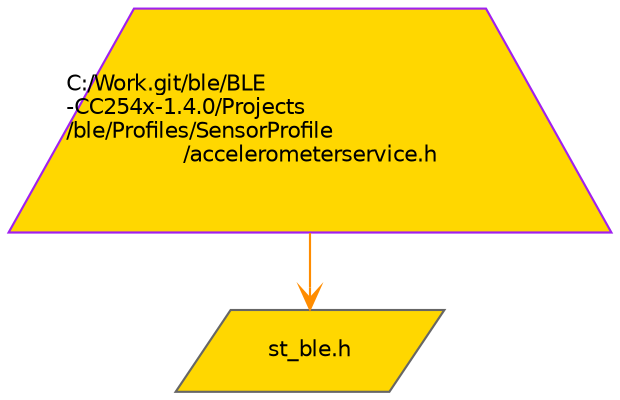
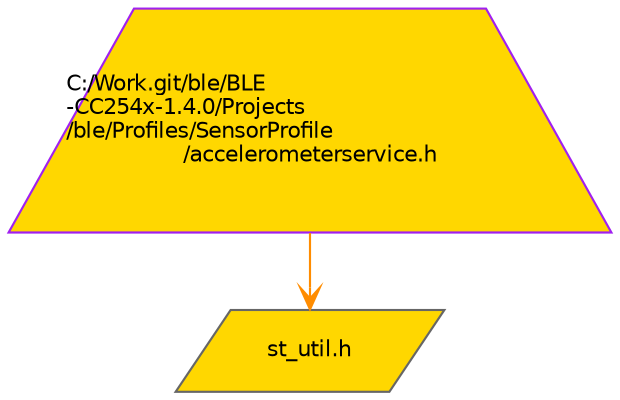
node "st_ble.h": label "st_ble.h" -> "st_util.h"
